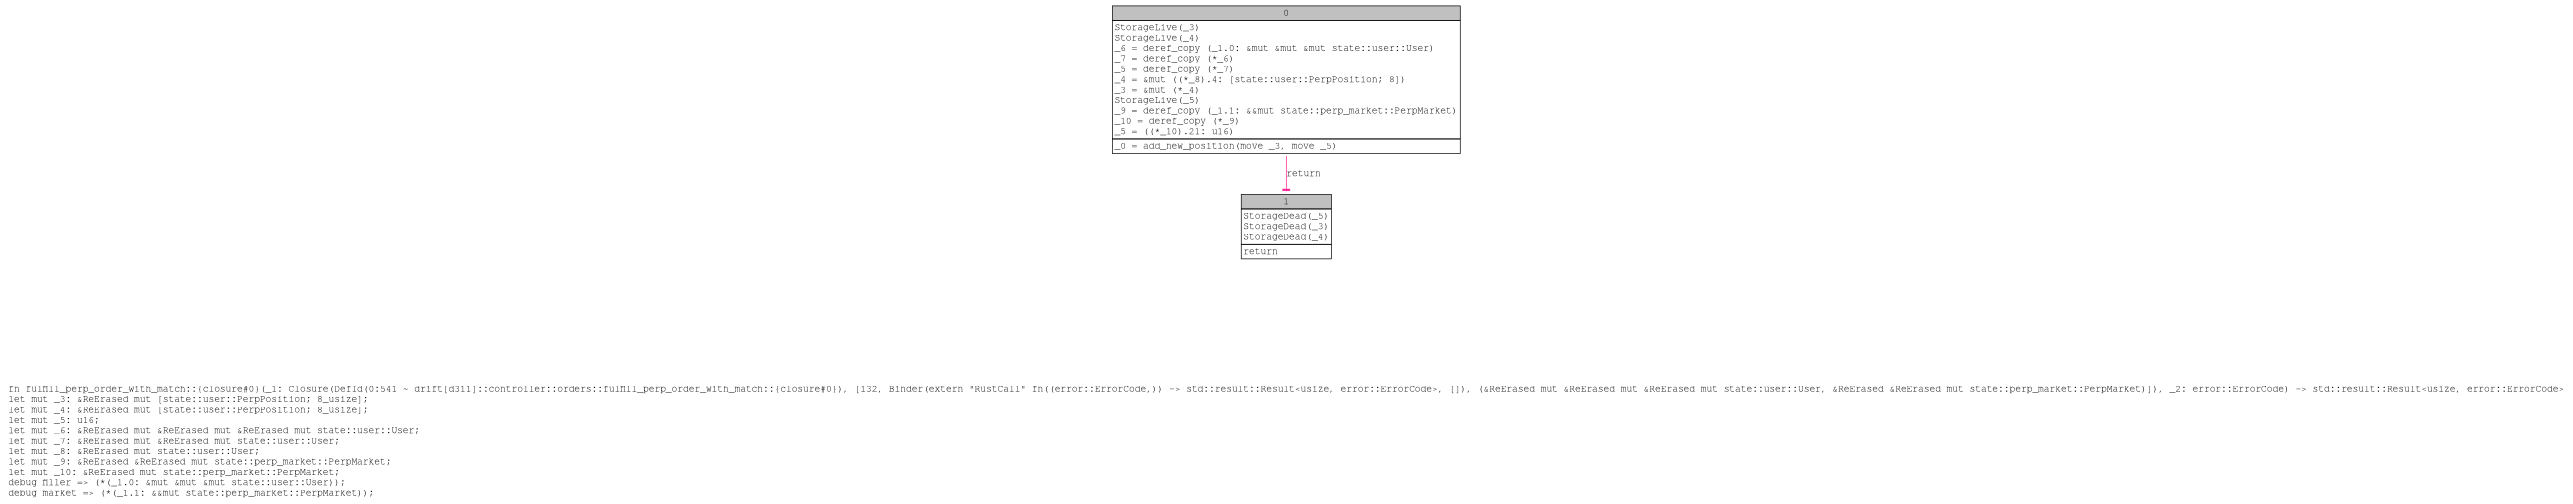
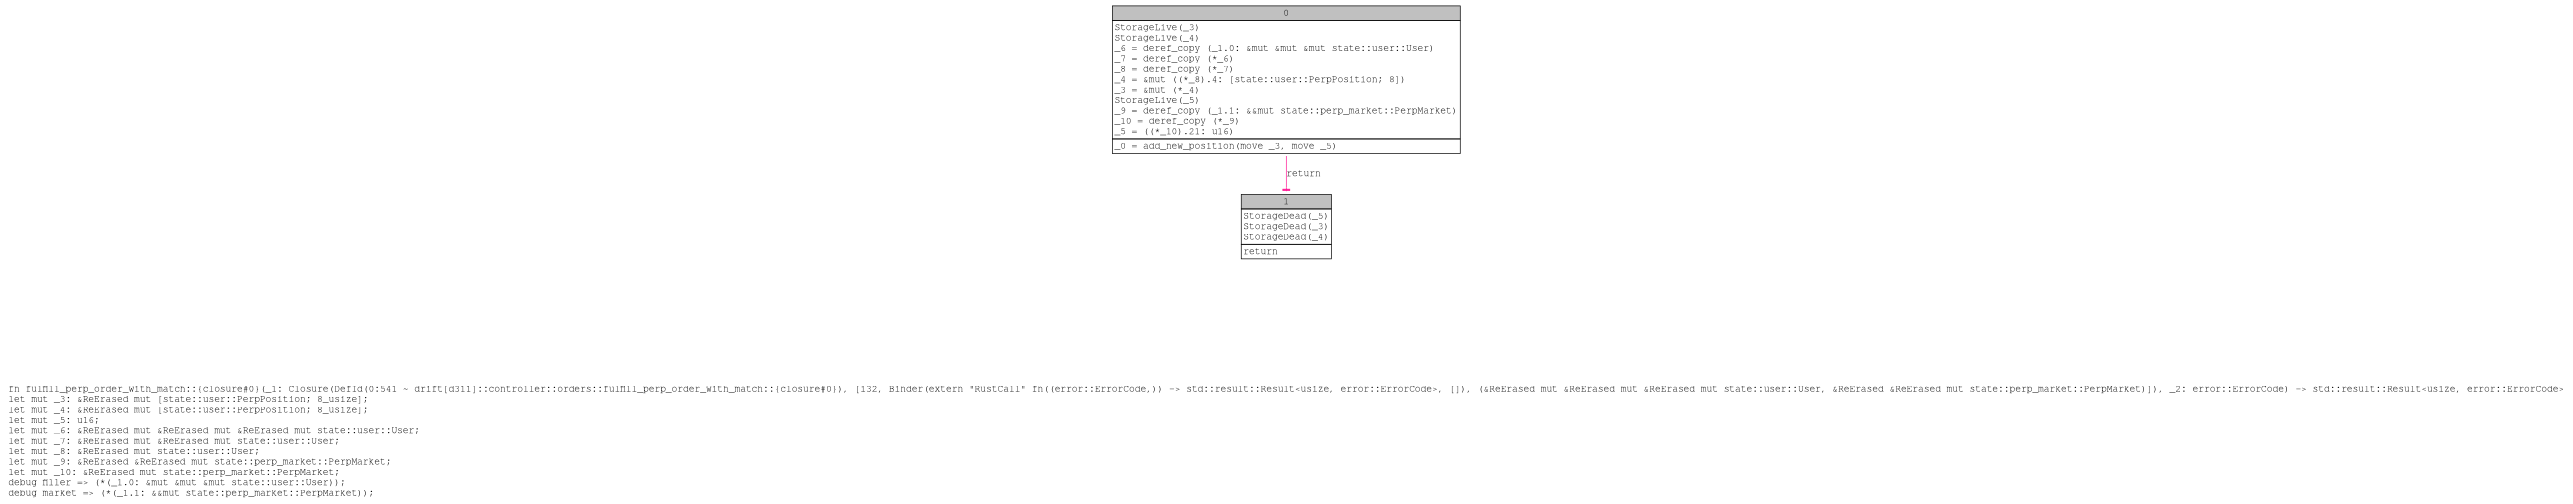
node "0": text "_5 = deref_copy (*_7)" -> "_8 = deref_copy (*_7)"
